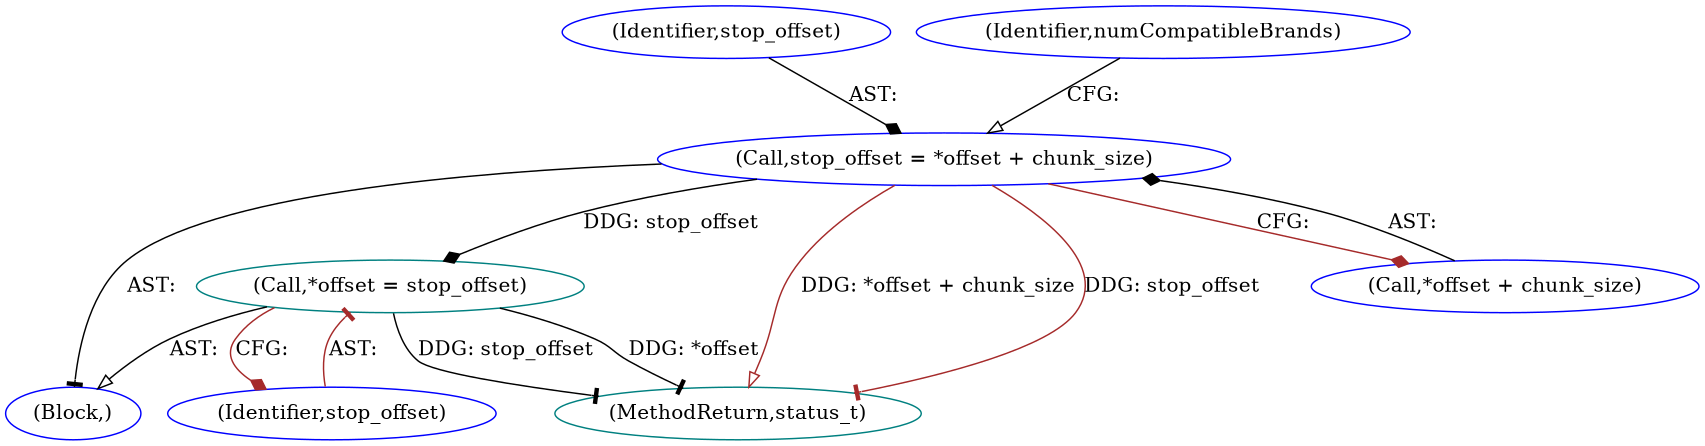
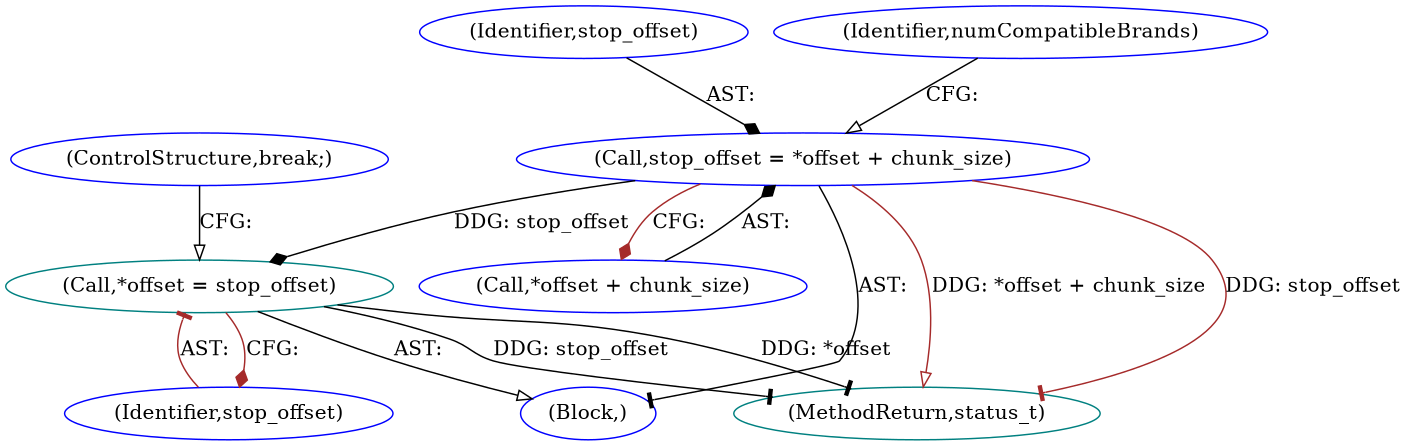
node "(ControlStructure,break;)": added
